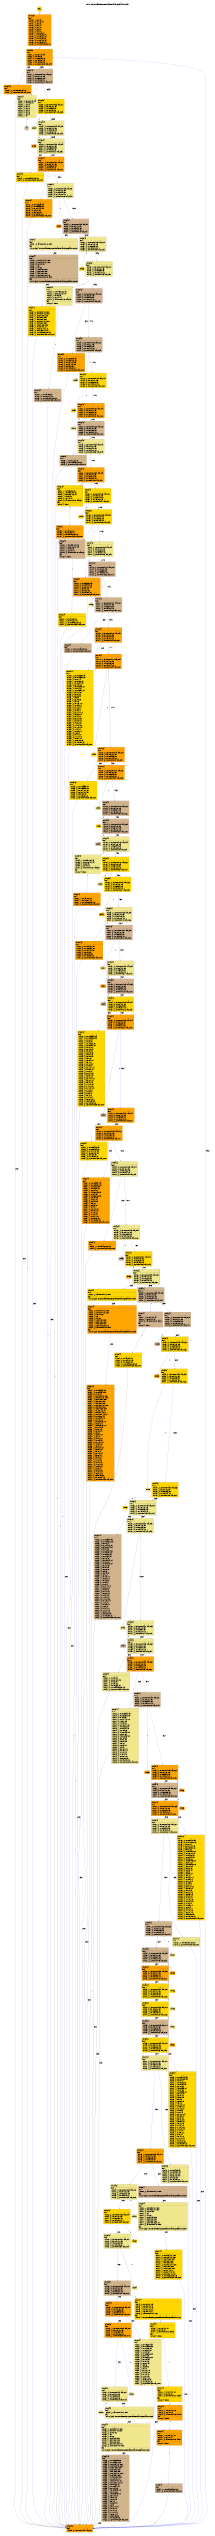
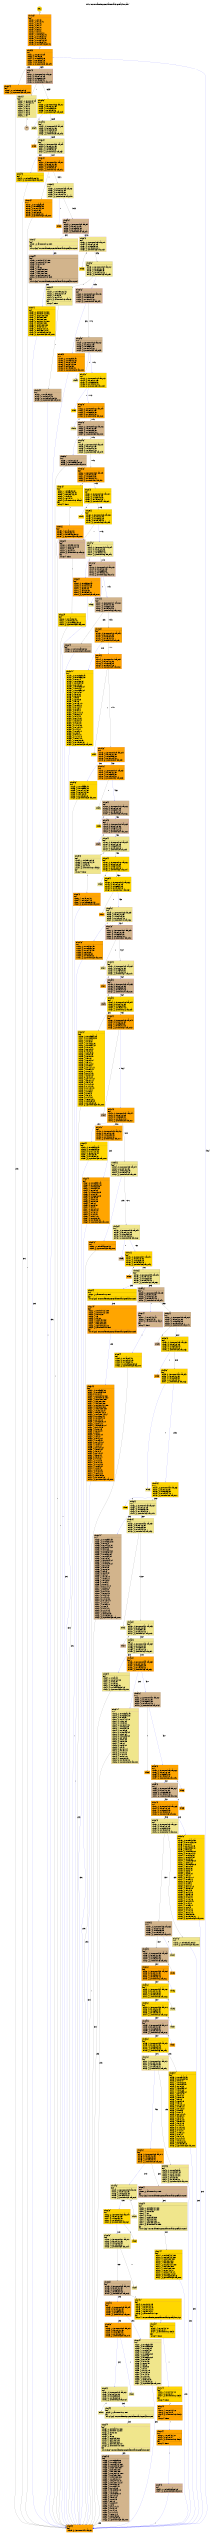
edge "0x401662 [28]" -> "0x401646 [28]": reversed
edge "0x40191e [28]" -> "0x40193a [28]": now "0x401902 [28]" -> "0x40193a [28]"
